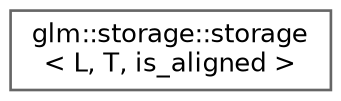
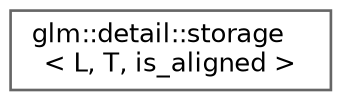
node "glm::storage::storage < L, T, is_aligned >": label "glm::storage::storage < L, T, is_aligned >" -> "glm::detail::storage < L, T, is_aligned >"
